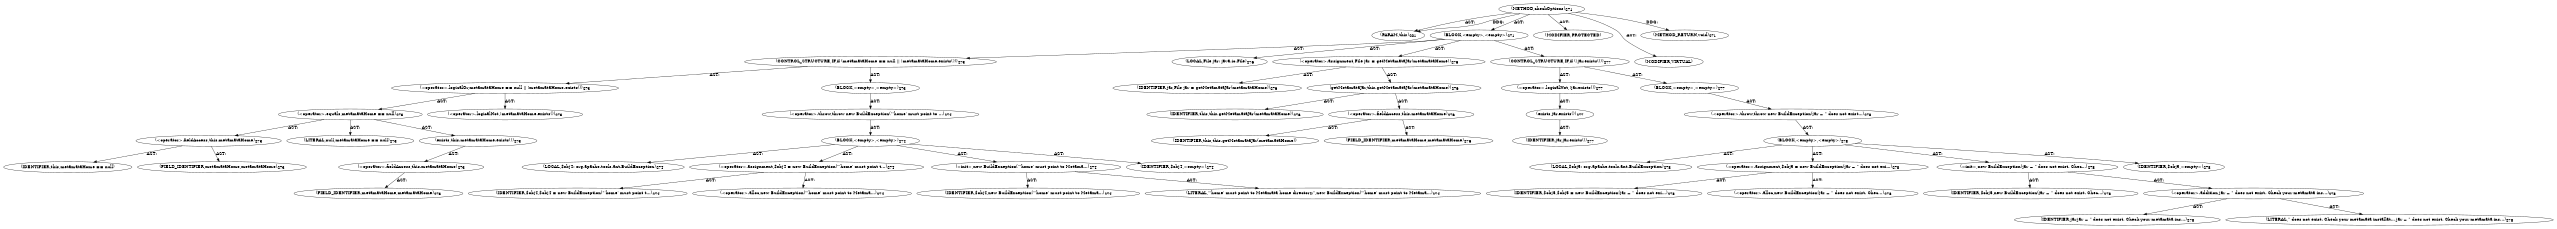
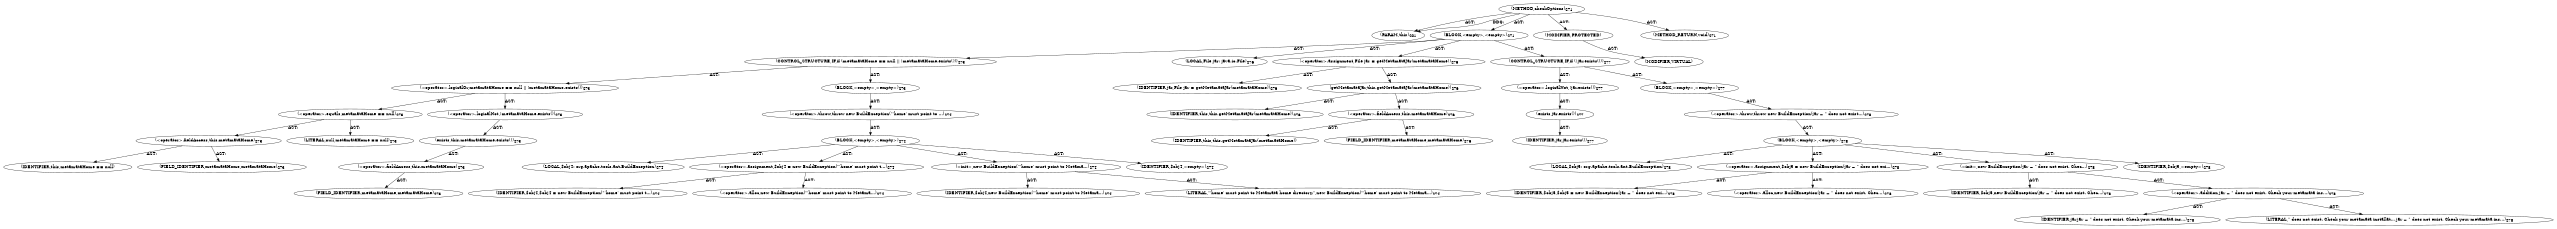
edge "(METHOD,checkOptions)" -> "(METHOD_RETURN,void)": label "DDG: " -> "AST: "
edge "(METHOD,checkOptions)" -> "(MODIFIER,VIRTUAL)": now "(MODIFIER,PROTECTED)" -> "(MODIFIER,VIRTUAL)"
edge "(<operator>.equals,metamataHome == null)" -> "(exists,this.metamataHome.exists())": now "(<operator>.logicalNot,!metamataHome.exists())" -> "(exists,this.metamataHome.exists())"
